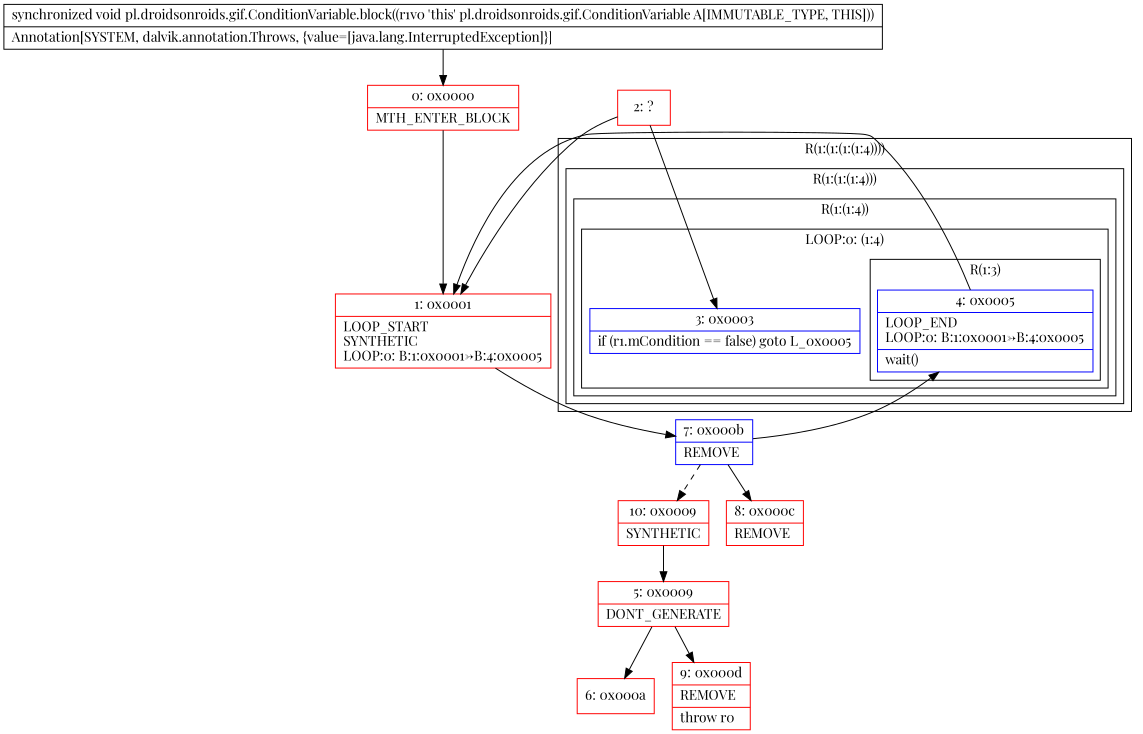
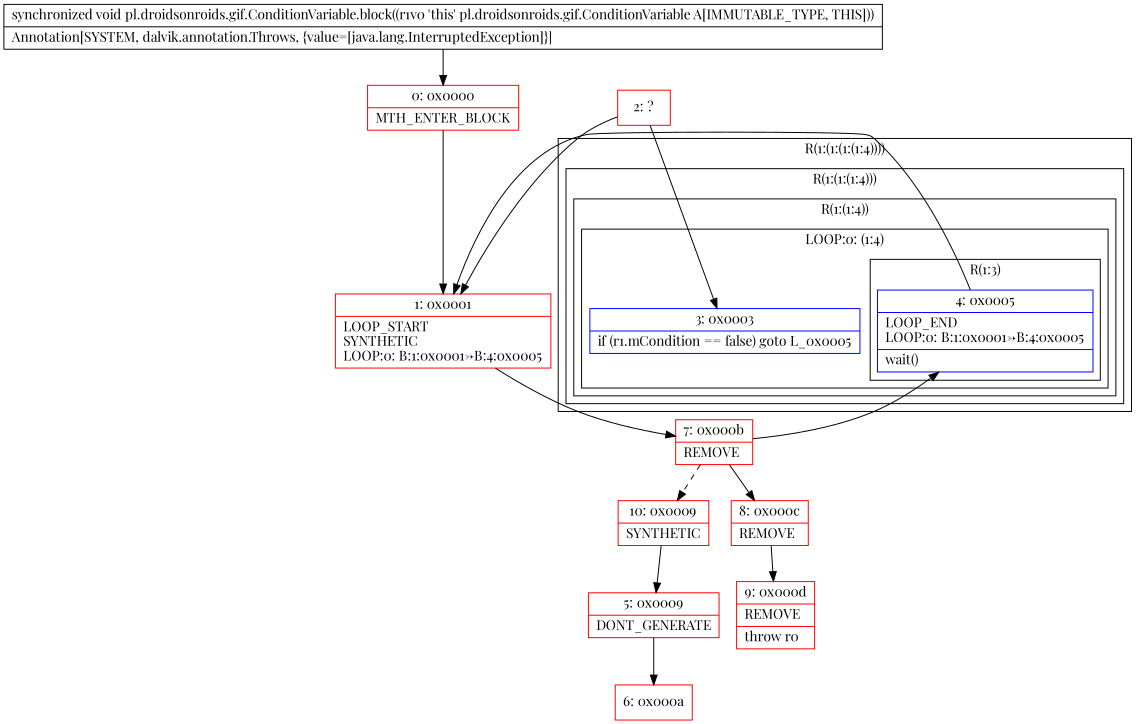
node "7: 0x000b": color blue -> red
edge "5: 0x0009" -> "9: 0x000d": now "8: 0x000c" -> "9: 0x000d"
